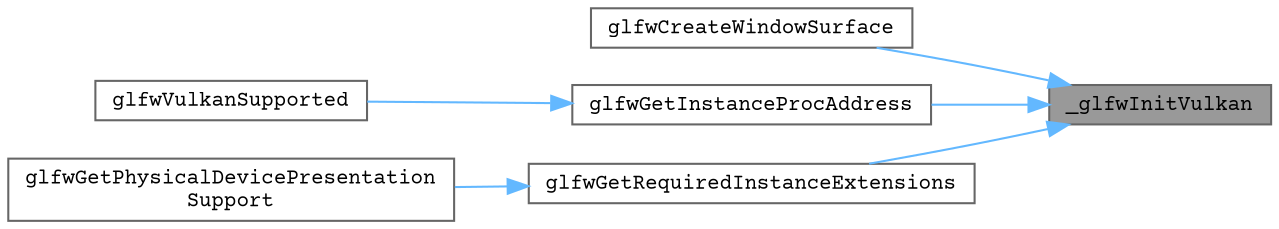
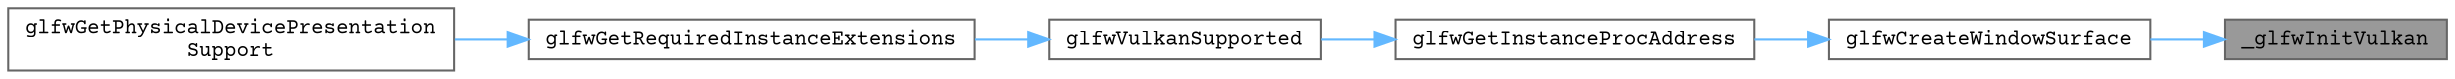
edge "glfwGetInstanceProcAddress" -> "_glfwInitVulkan": now "glfwGetInstanceProcAddress" -> "glfwCreateWindowSurface"
edge "glfwGetRequiredInstanceExtensions" -> "_glfwInitVulkan": now "glfwGetRequiredInstanceExtensions" -> "glfwVulkanSupported"
